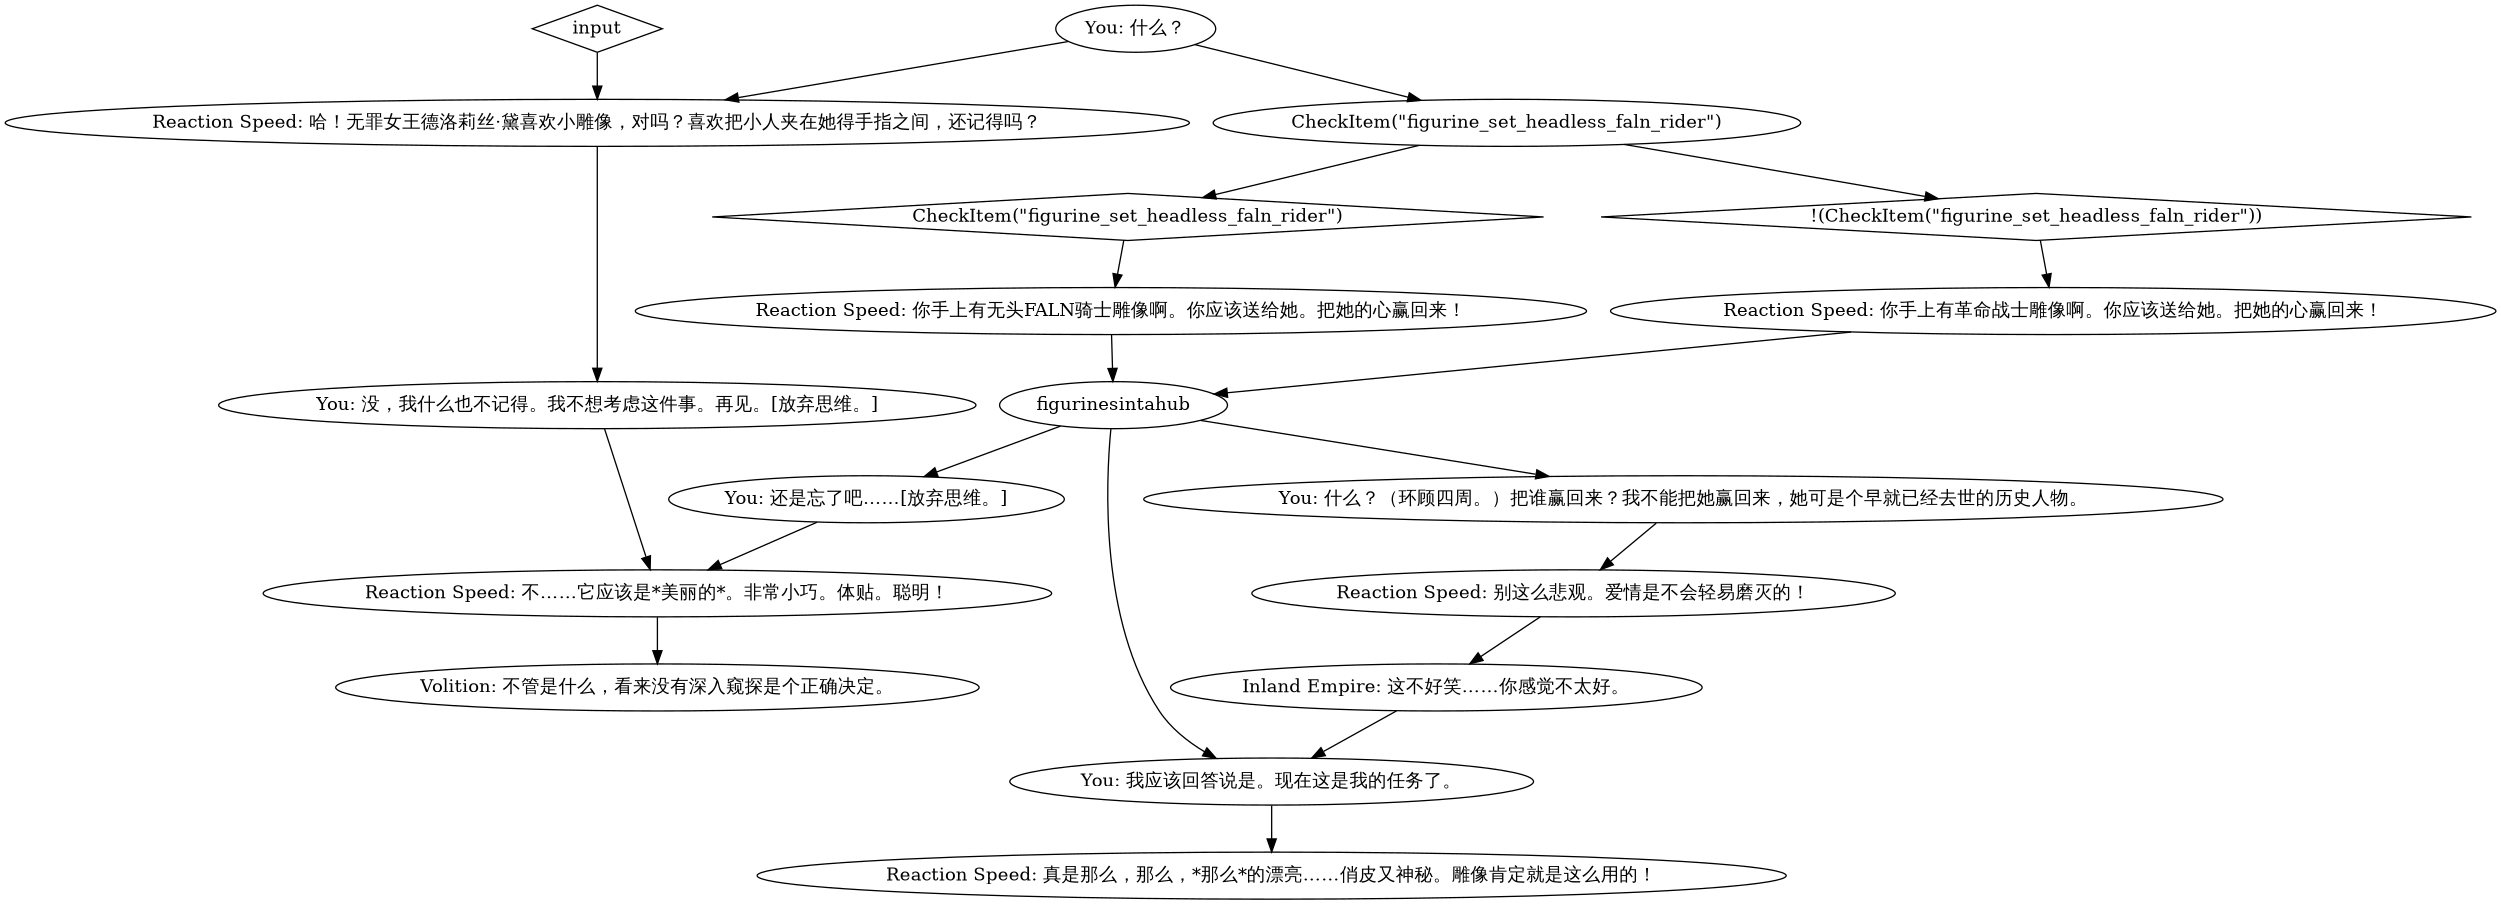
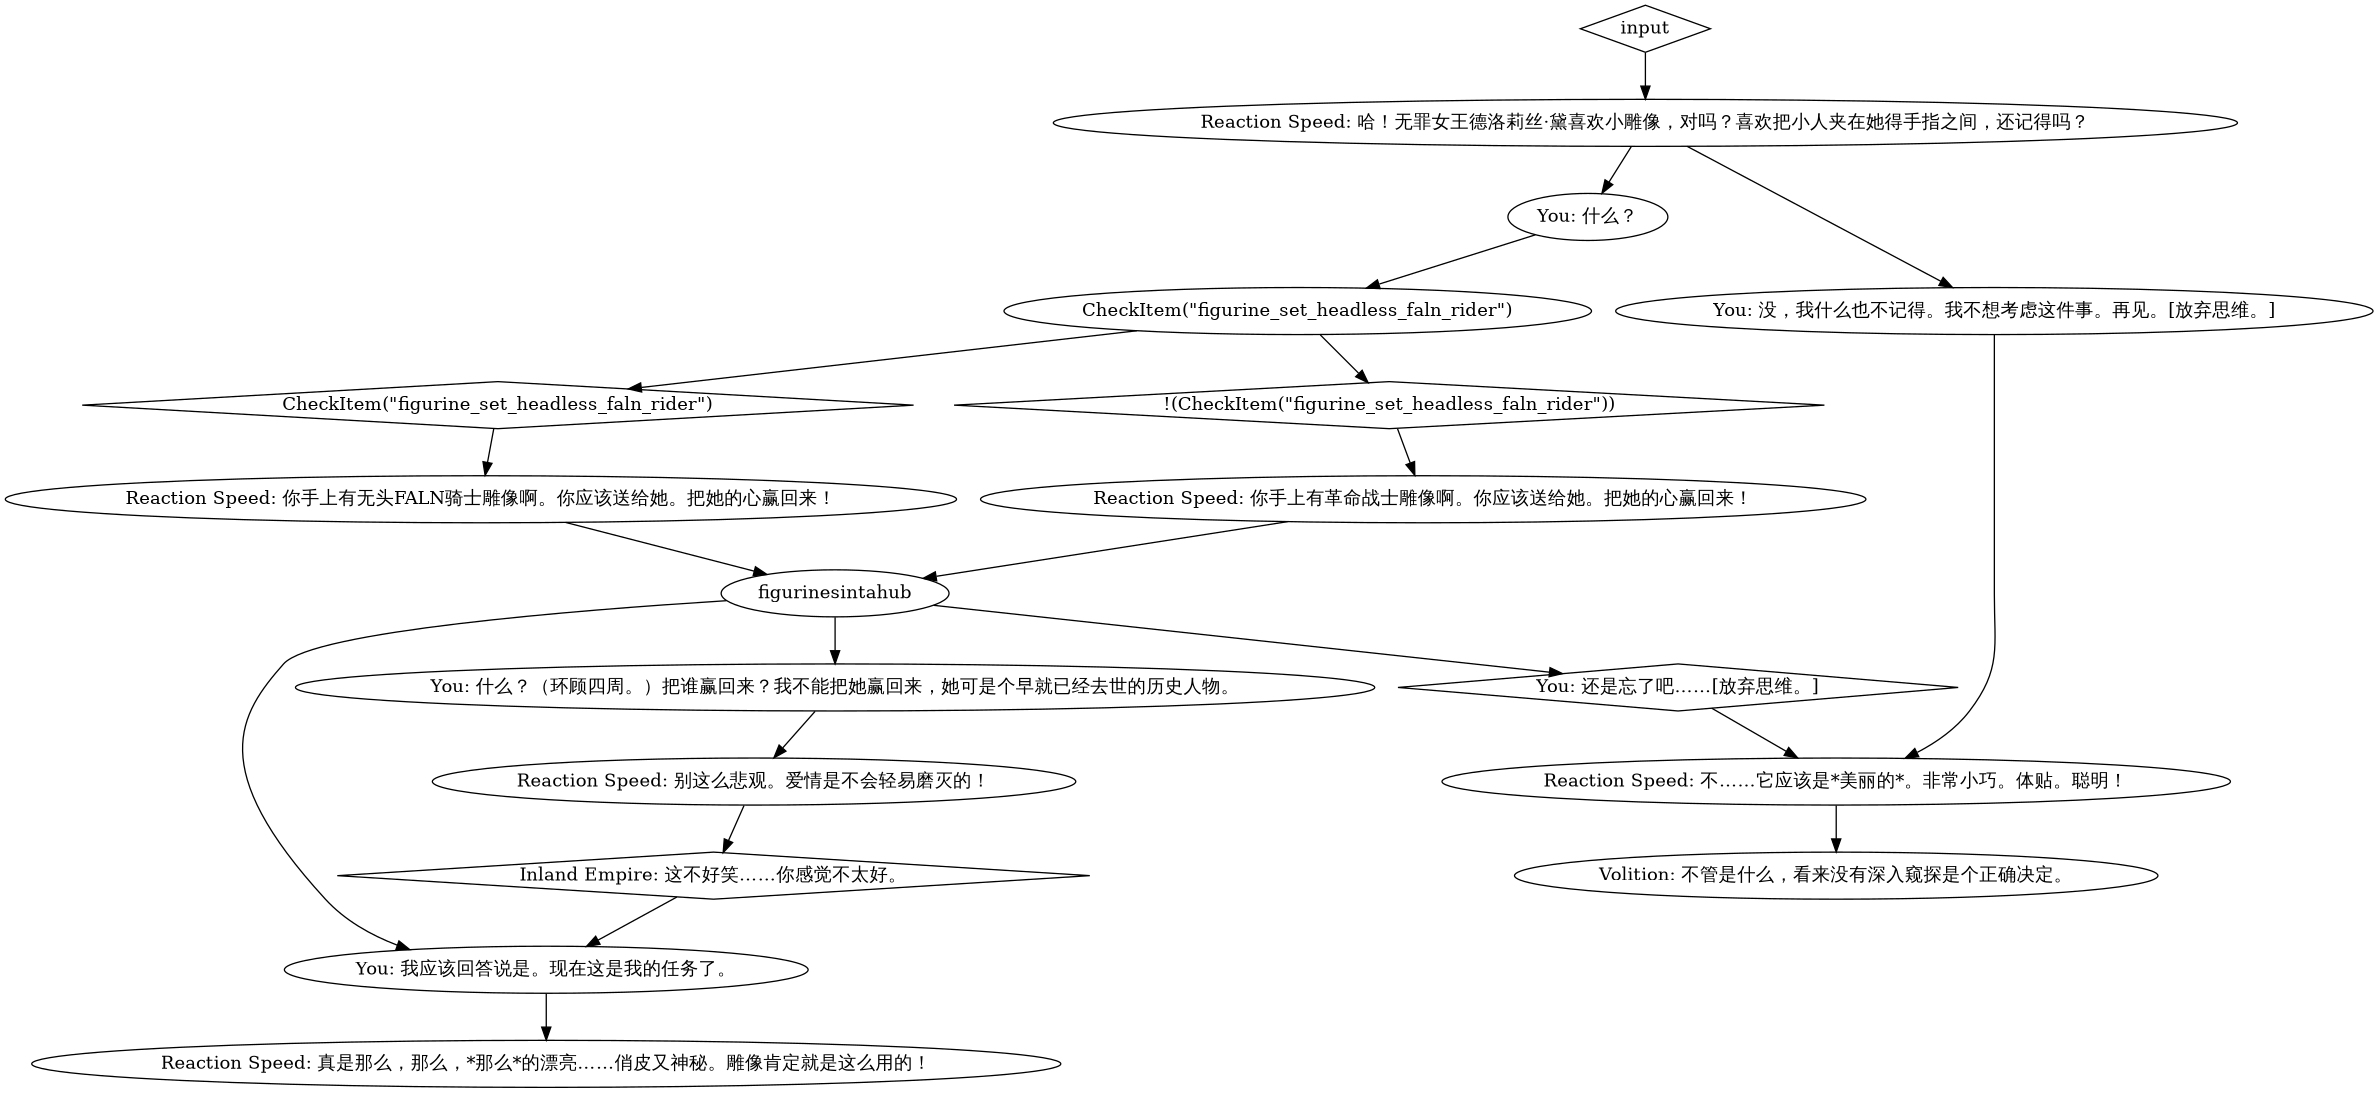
edge "You: 什么？" -> "Reaction Speed: 哈！无罪女王德洛莉丝·黛喜欢小雕像，对吗？喜欢把小人夹在她得手指之间，还记得吗？": reversed
node "You: 还是忘了吧……[放弃思维。]": shape ellipse -> diamond
node "Inland Empire: 这不好笑……你感觉不太好。": shape ellipse -> diamond
